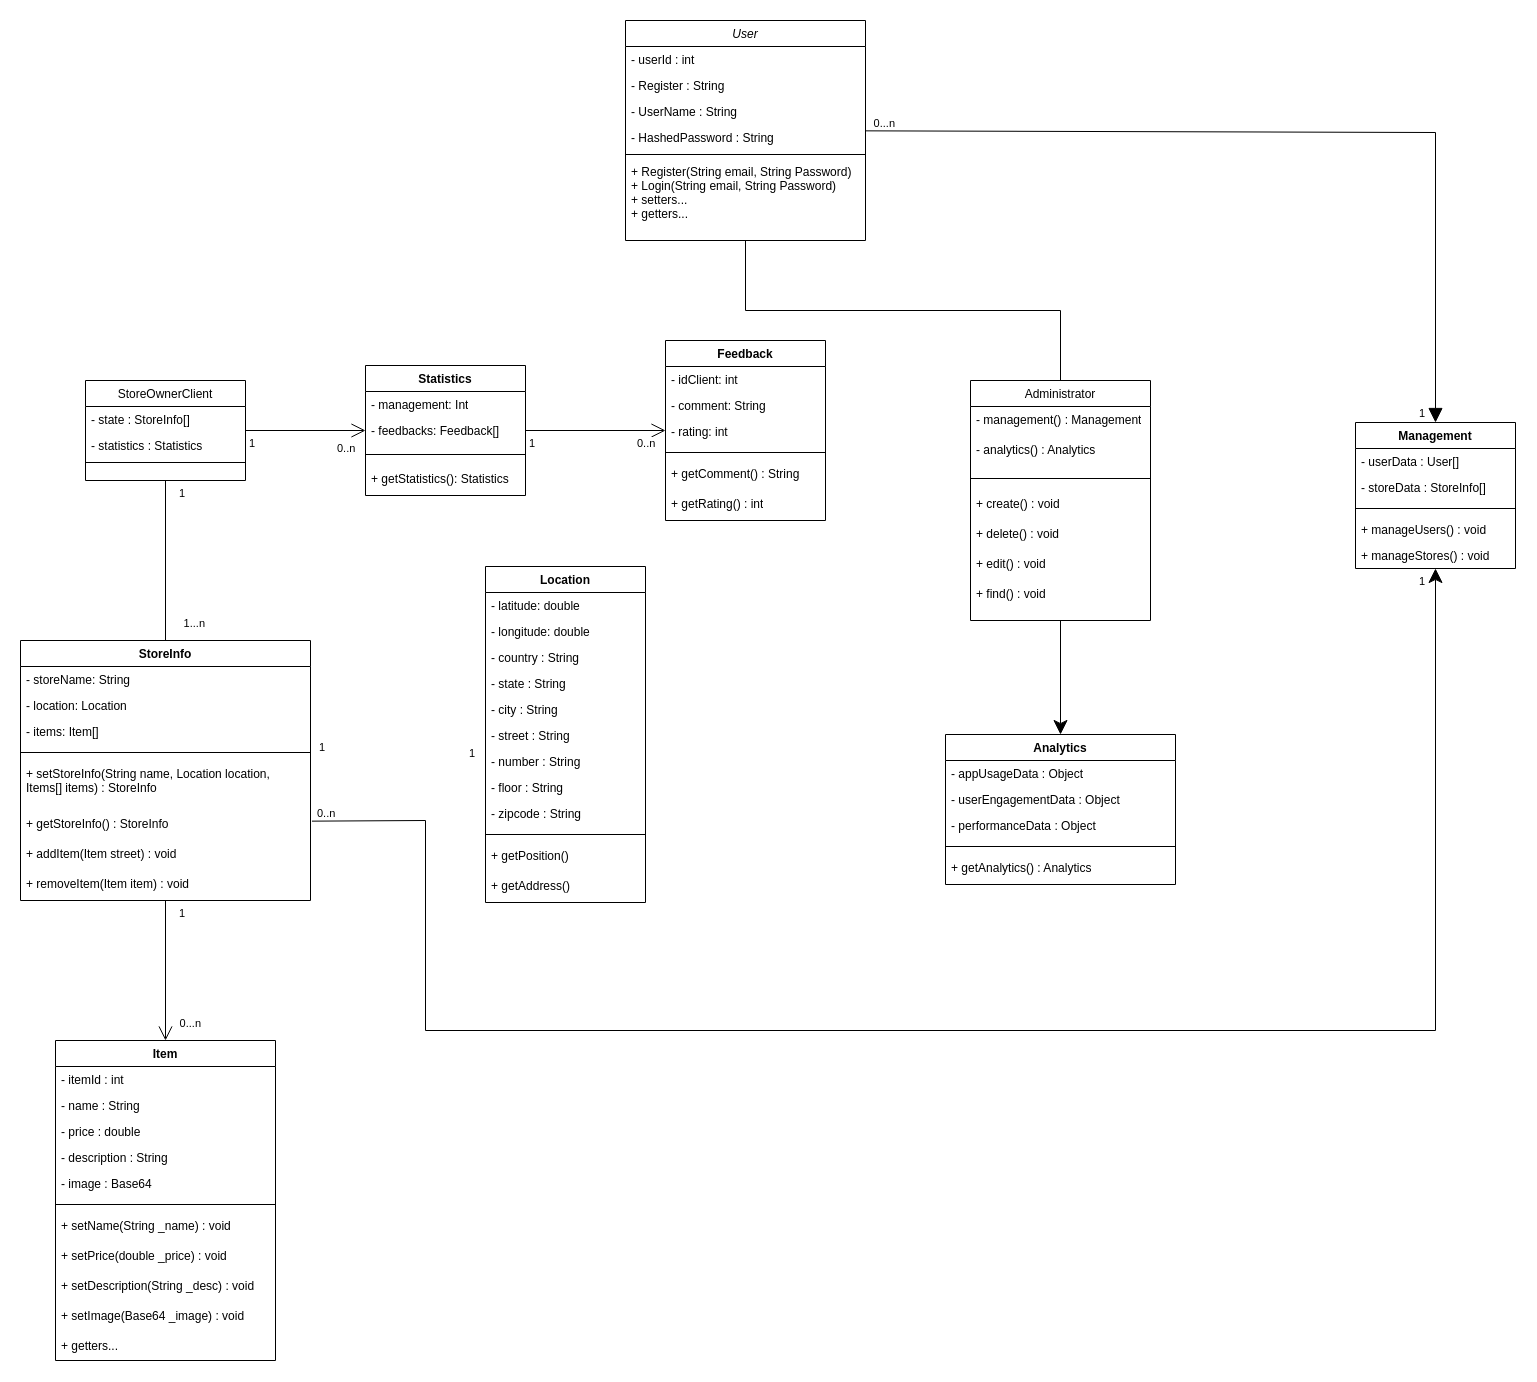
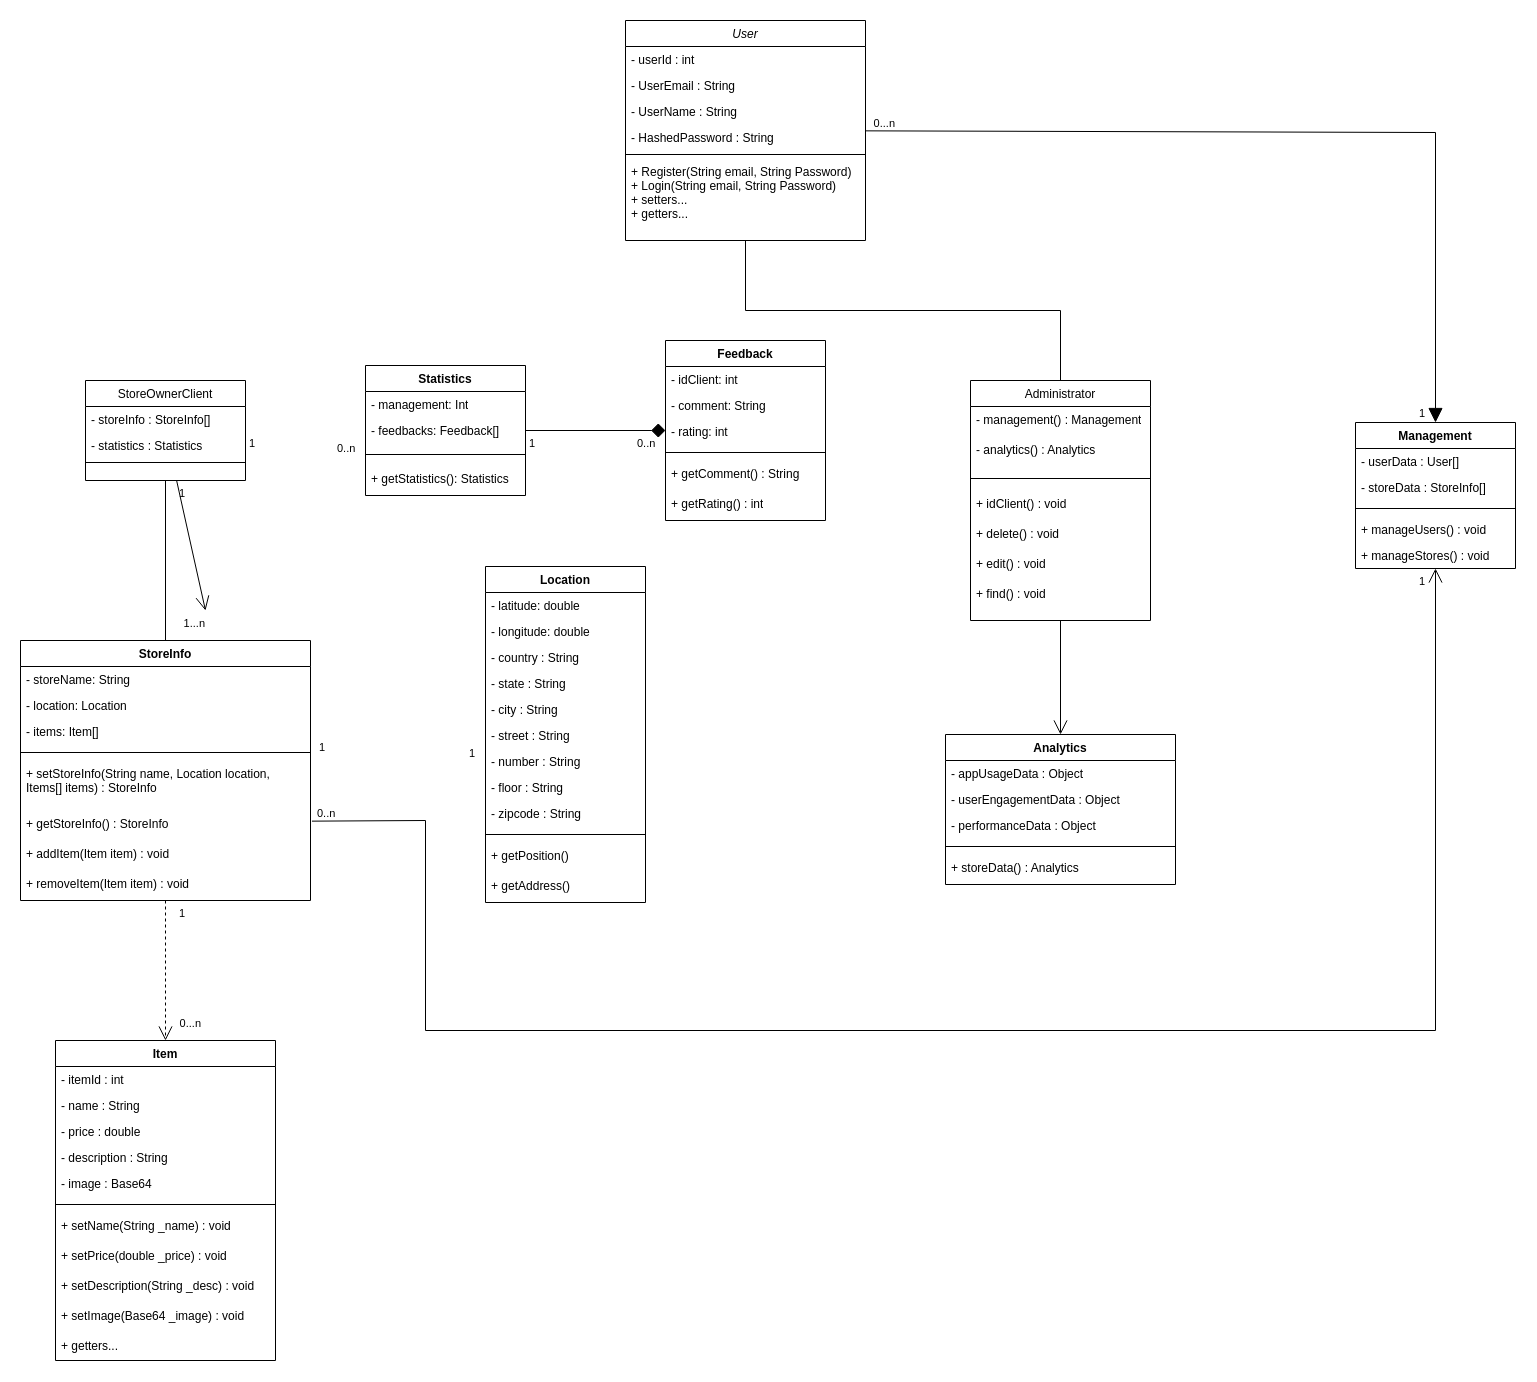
node "- Register : String": label "- Register : String" -> "- UserEmail : String"
node "- state : StoreInfo[]": label "- state : StoreInfo[]" -> "- storeInfo : StoreInfo[]"
edge "StoreOwnerClient" -> "Statistics": now "StoreOwnerClient" -> "1...n"
edge "Statistics" -> "Feedback": arrowhead open -> diamond
node "+ create() : void": label "+ create() : void" -> "+ idClient() : void"
edge "+ setStoreInfo(String name, Location location, Items[] items) : StoreInfo" -> "Management": arrowhead classic -> open
edge "Administrator" -> "Analytics": arrowhead classic -> open
node "+ addItem(Item street) : void": label "+ addItem(Item street) : void" -> "+ addItem(Item item) : void"
node "+ getAnalytics() : Analytics": label "+ getAnalytics() : Analytics" -> "+ storeData() : Analytics"
edge "StoreInfo" -> "Item": style solid -> dashed
